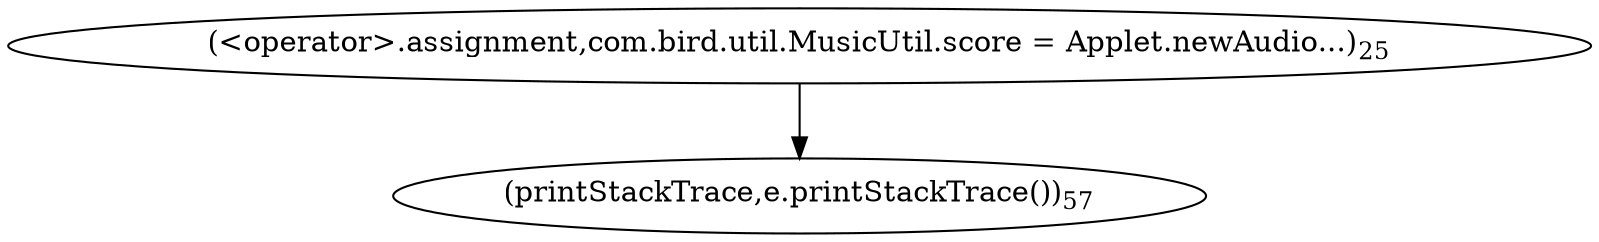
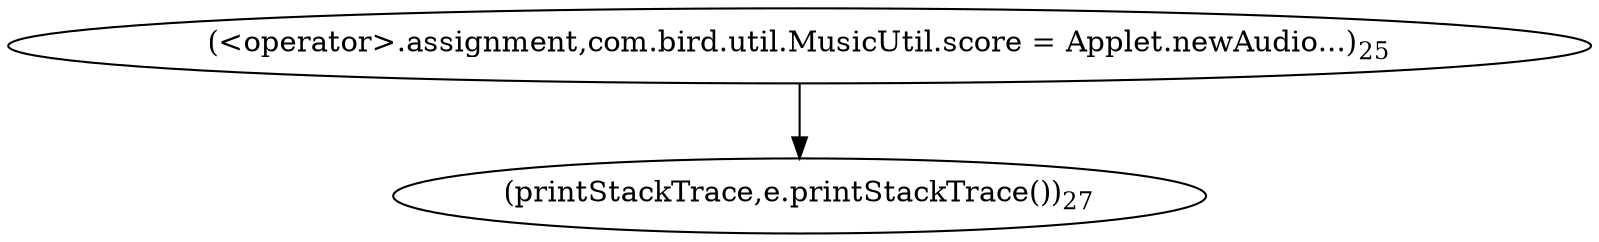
node "(printStackTrace,e.printStackTrace())": text "57" -> "27"
